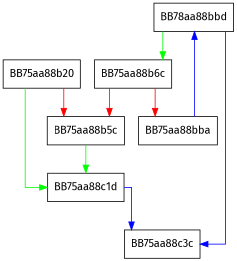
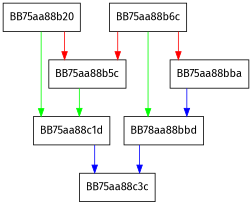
edge "BB78aa88bbd" -> "BB75aa88b6c": reversed
